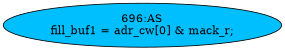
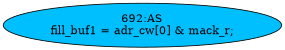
node "696:AS fill_buf1 = adr_cw[0] & mack_r;": label "696:AS fill_buf1 = adr_cw[0] & mack_r;" -> "692:AS fill_buf1 = adr_cw[0] & mack_r;"
